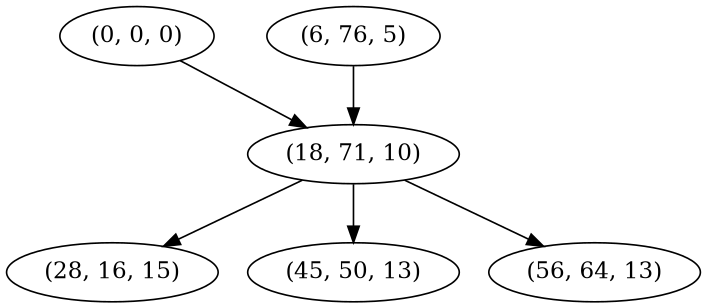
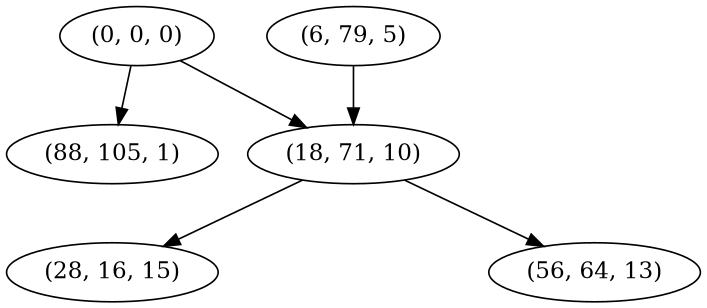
node "(6, 76, 5)": label "(6, 76, 5)" -> "(6, 79, 5)"
node "(88, 105, 1)": added
node "(45, 50, 13)": removed
